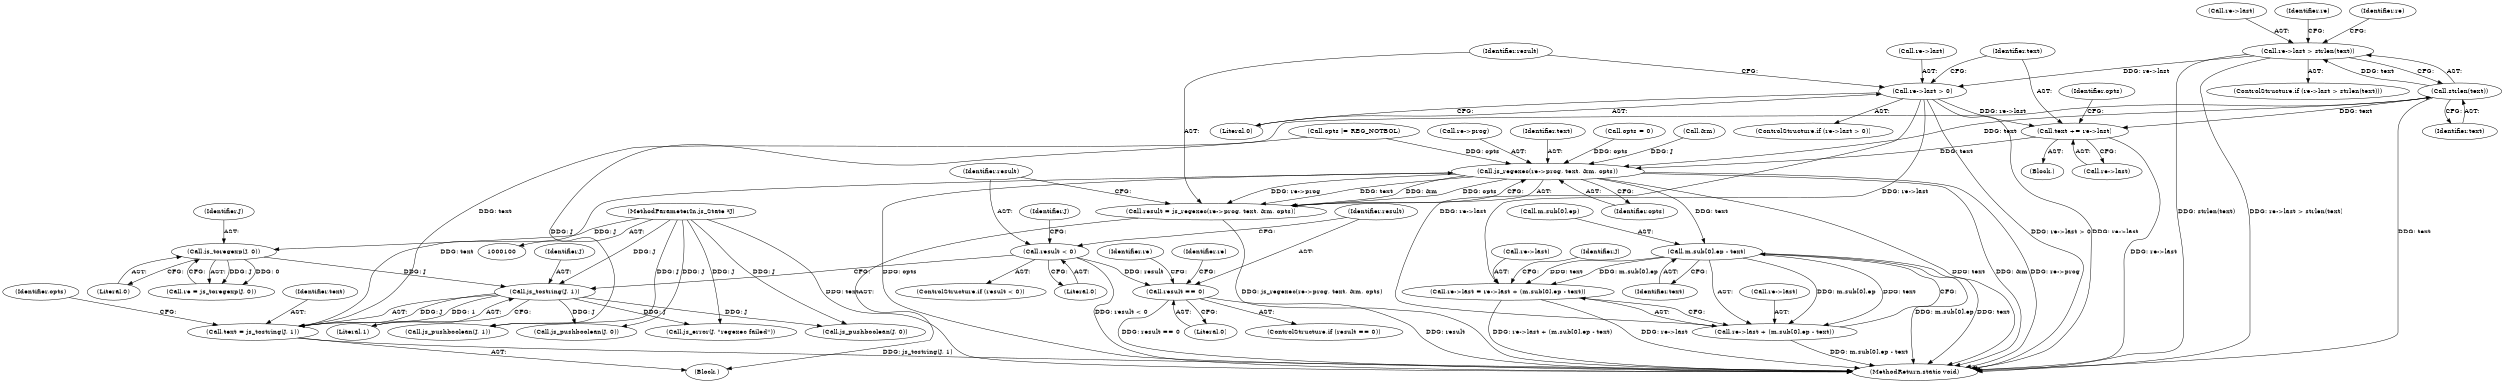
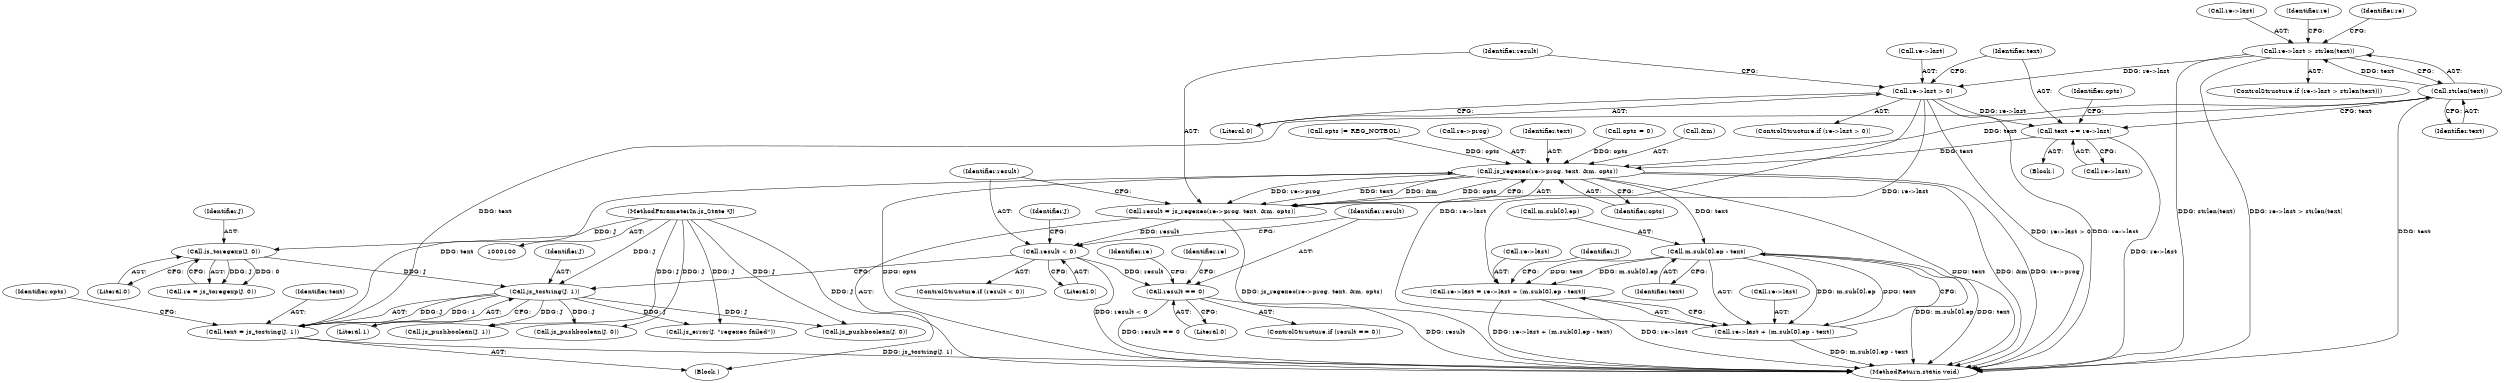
edge "(Call,strlen(text))" -> "(Call,text += re->last)": label "DDG: text" -> "CFG: text"
edge "(Call,&m)" -> "(Call,js_regexec(re->prog, text, &m, opts))": label "DDG: J" -> "AST: "
edge "(Call,opts |= REG_NOTBOL)" -> "(Call,js_pushboolean(J, 1))": now "(Call,js_tostring(J, 1))" -> "(Call,js_pushboolean(J, 1))"
edge "(Call,result = js_regexec(re->prog, text, &m, opts))" -> "(Call,result < 0)": added, label "DDG: result"
edge "(MethodParameterIn,js_State *J)" -> "(MethodReturn,static void)": label "DDG: text" -> "DDG: J"
